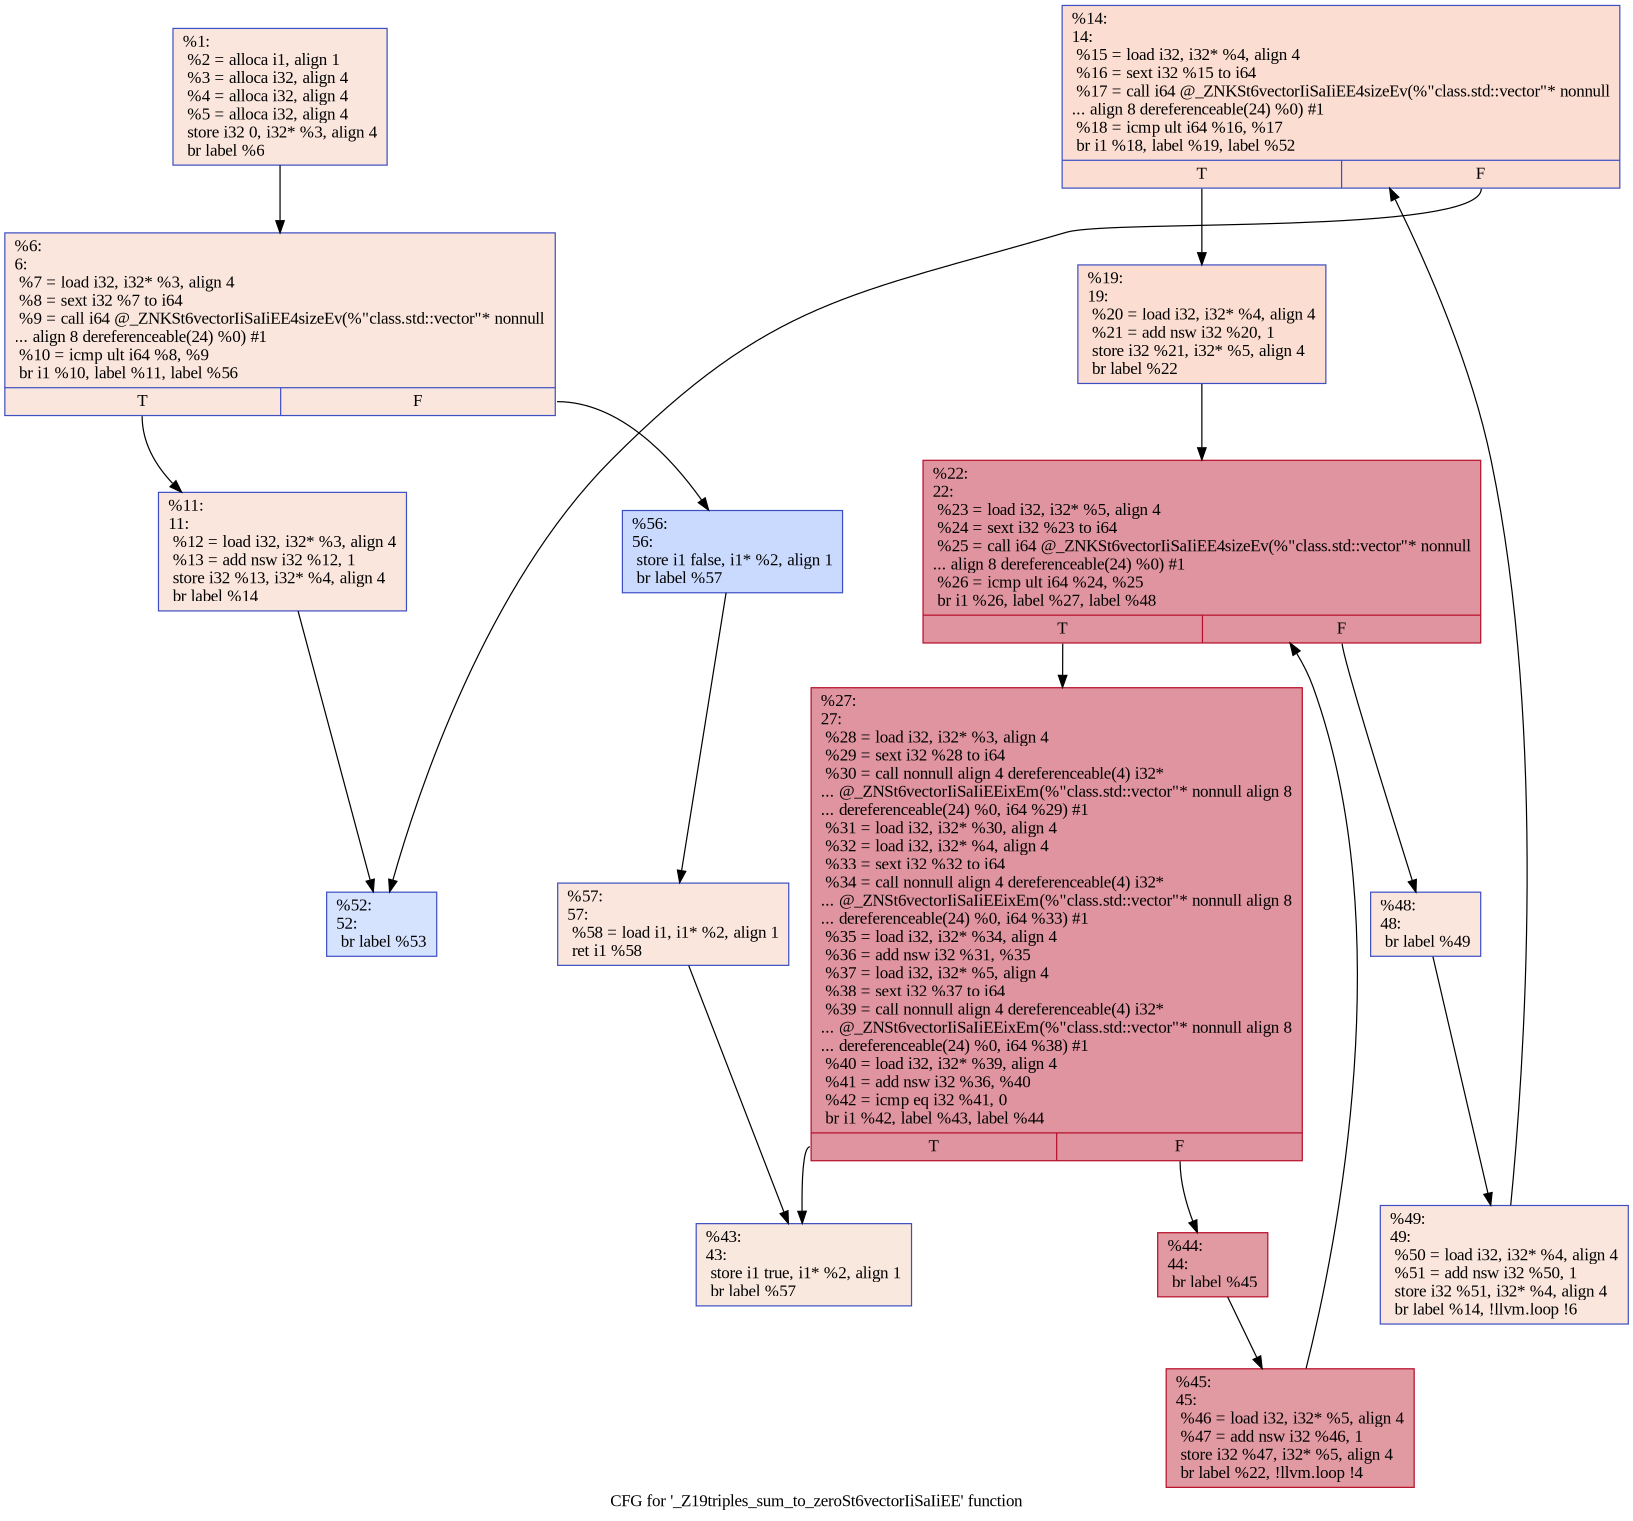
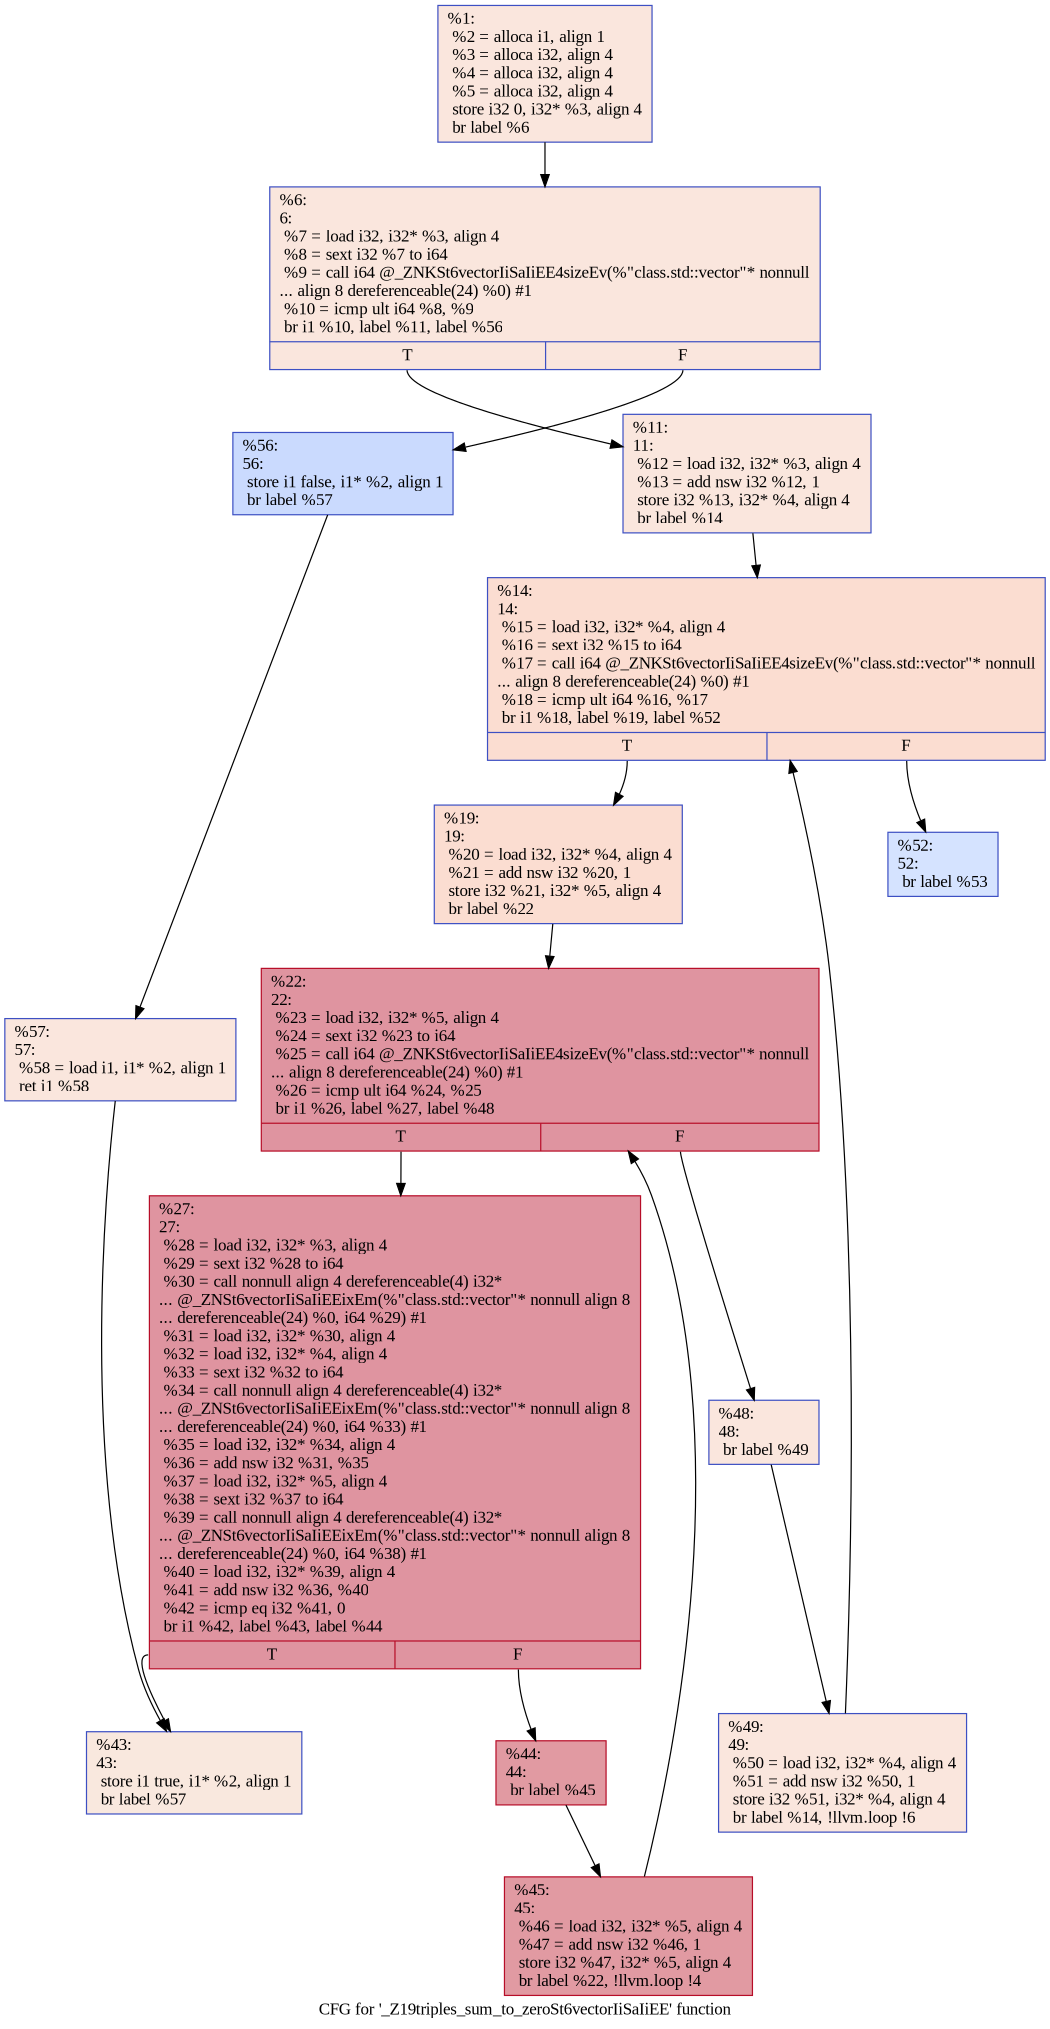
edge "%11:" -> "%52:": now "%11:" -> "%14:"
